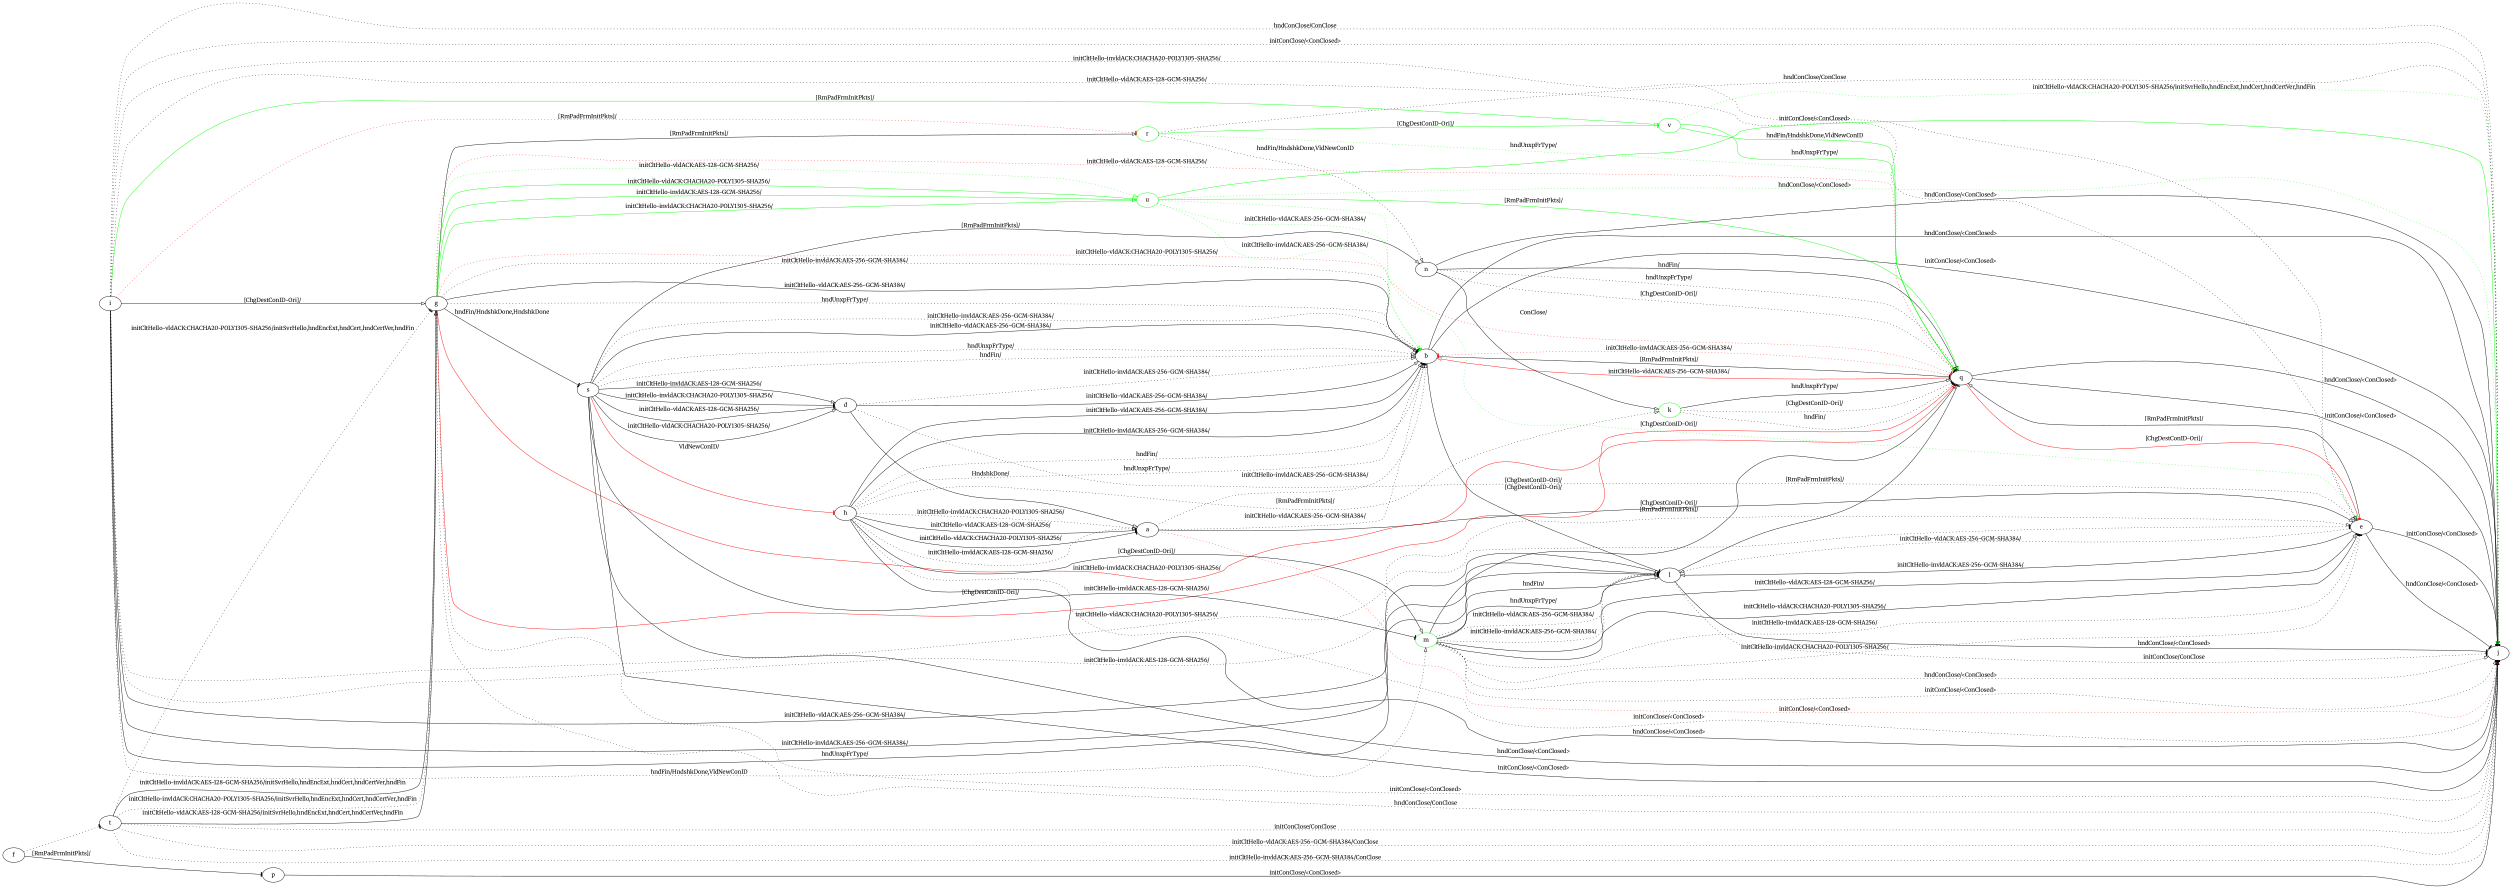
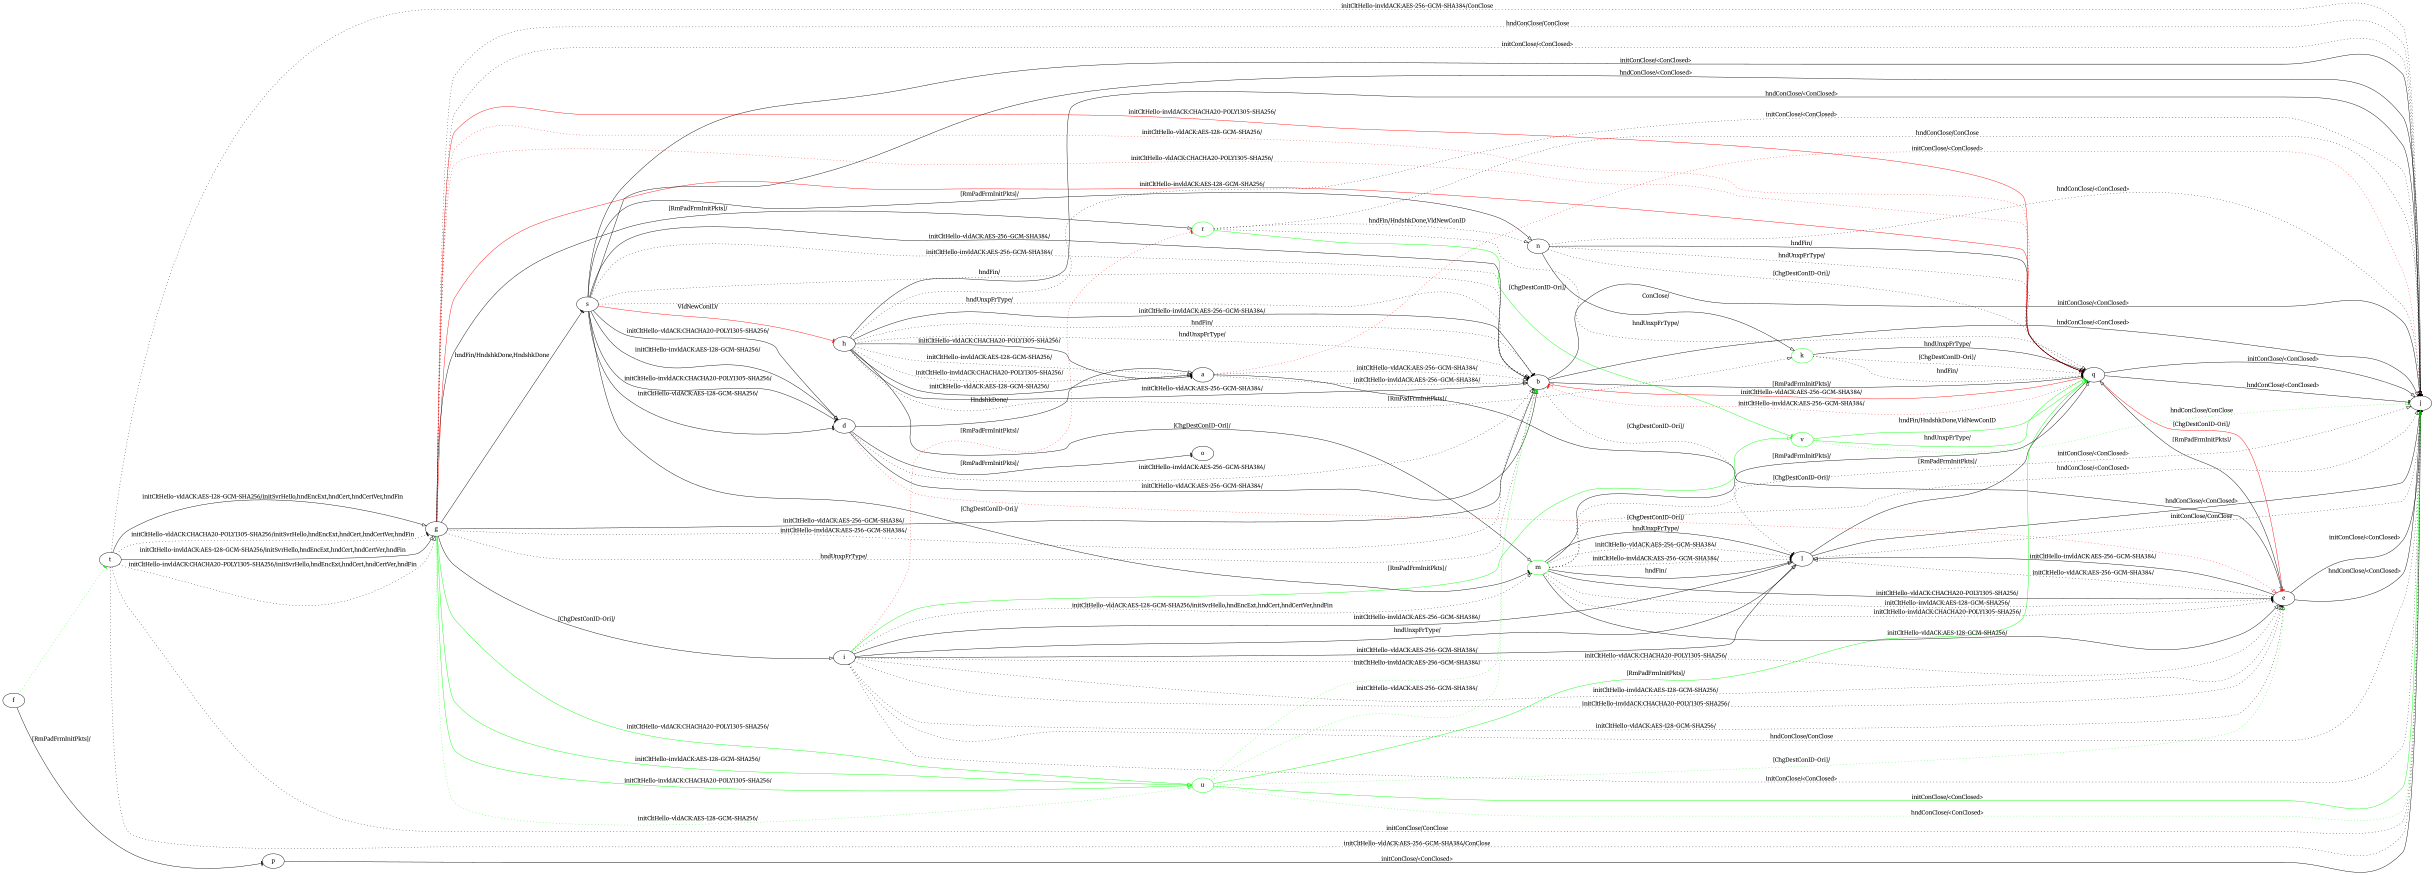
edge "v" -> "j": label "initCltHello-vldACK:CHACHA20-POLY1305-SHA256/initSvrHello,hndEncExt,hndCert,hndCertVer,hndFin " -> "hndConClose/ConClose "
edge "r" -> "q": color green -> black
edge "n" -> "j": style solid -> dotted
edge "u" -> "q": arrowhead onormal -> tee
edge "i" -> "g": reversed
node "o": added
edge "d" -> "e": color black -> red
edge "b" -> "l": style solid -> dotted
edge "i" -> "m": label "hndFin/HndshkDone,VldNewConID " -> "initCltHello-vldACK:AES-128-GCM-SHA256/initSvrHello,hndEncExt,hndCert,hndCertVer,hndFin "
edge "f" -> "t": color black -> green
